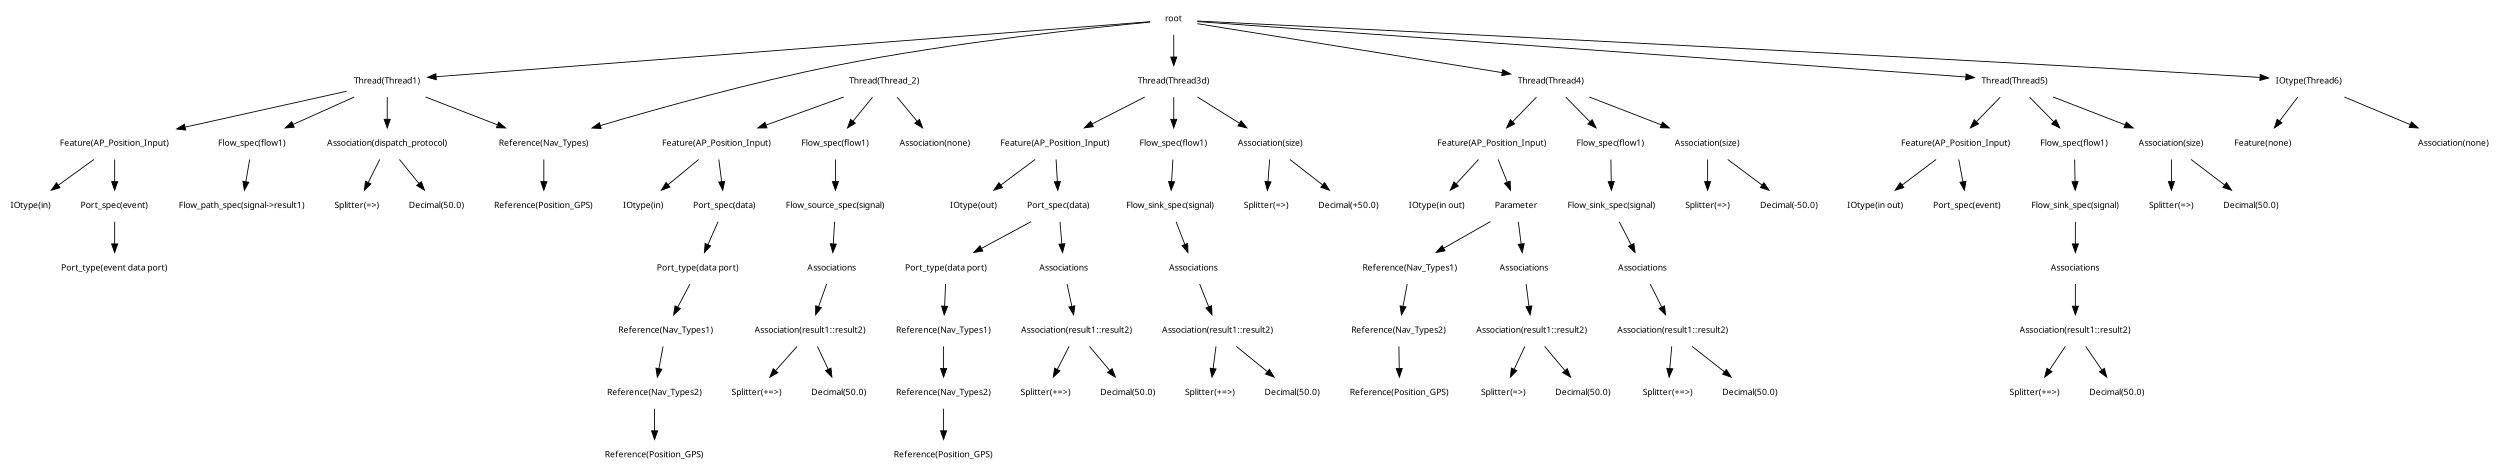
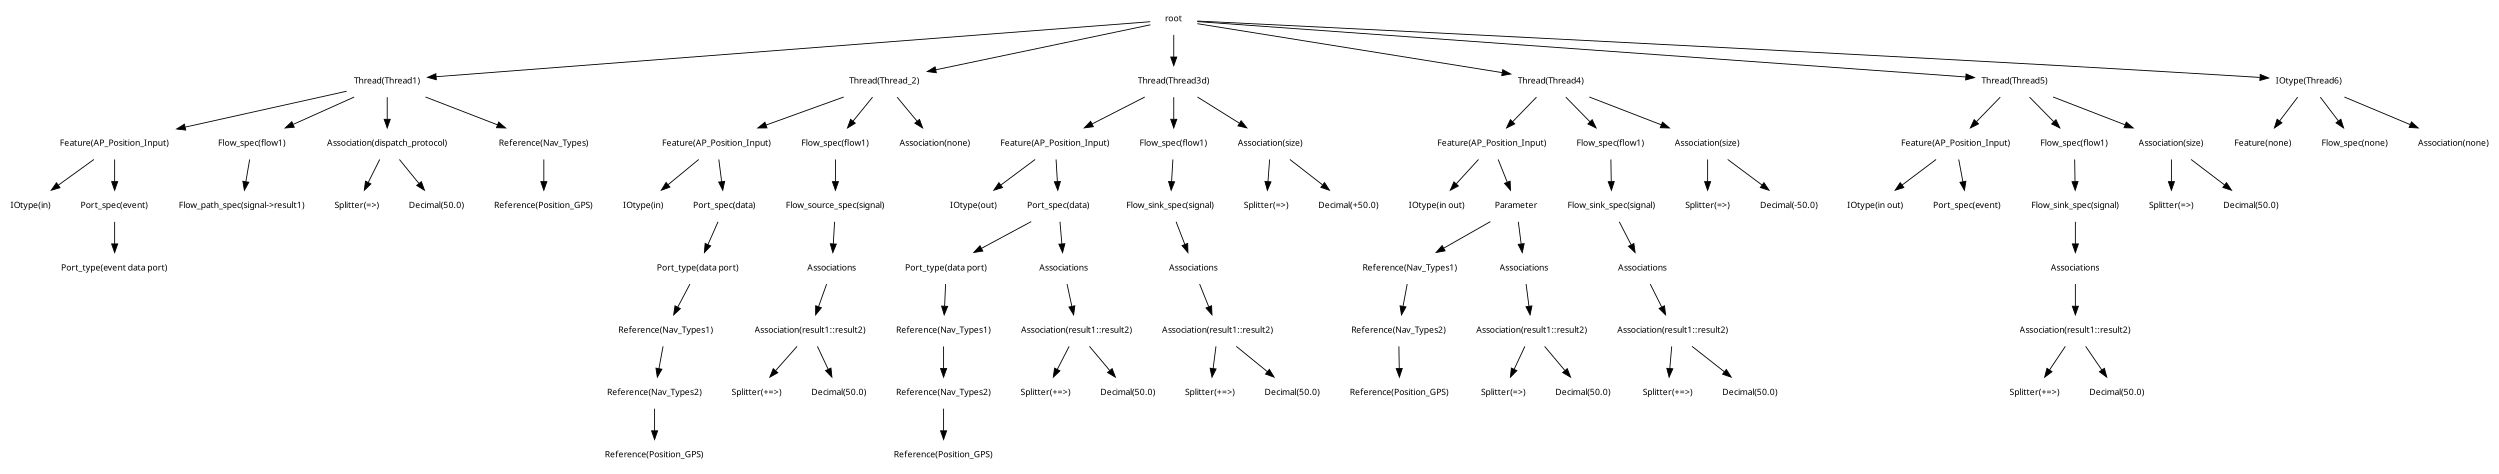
edge "root" -> "Reference(Nav_Types)": now "root" -> "Thread(Thread_2)"
node "Flow_spec(none)": added
